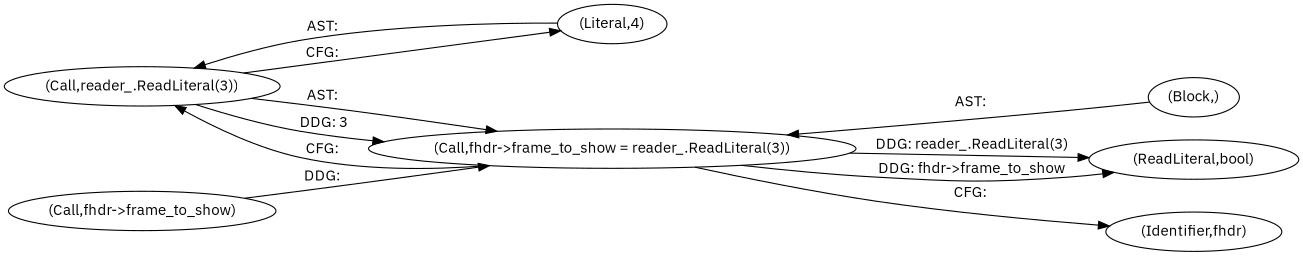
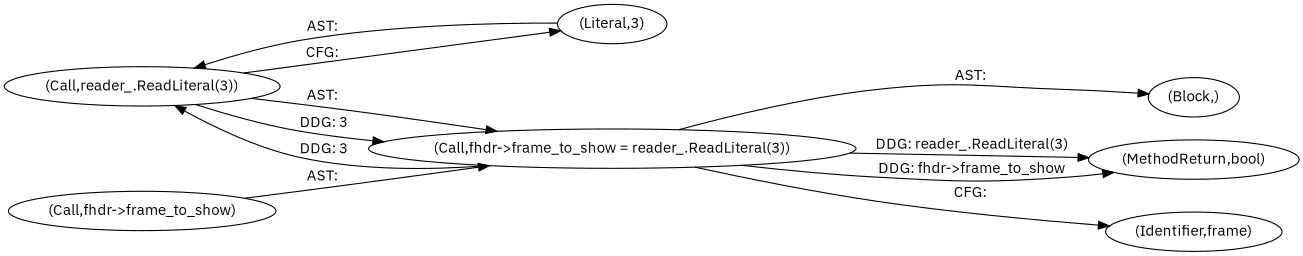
node "(Literal,4)": label "(Literal,4)" -> "(Literal,3)"
edge "(Block,)" -> "(Call,fhdr->frame_to_show = reader_.ReadLiteral(3))": reversed
edge "(Call,fhdr->frame_to_show = reader_.ReadLiteral(3))" -> "(Call,reader_.ReadLiteral(3))": label "CFG: " -> "DDG: 3"
node "(ReadLiteral,bool)": label "(ReadLiteral,bool)" -> "(MethodReturn,bool)"
edge "(Call,fhdr->frame_to_show)" -> "(Call,fhdr->frame_to_show = reader_.ReadLiteral(3))": label "DDG: " -> "AST: "
node "(Identifier,fhdr)": label "(Identifier,fhdr)" -> "(Identifier,frame)"
